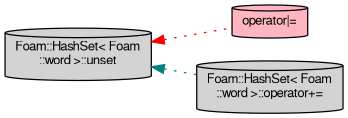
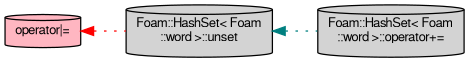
edge "operator|=" -> "Foam::HashSet< Foam ::word >::unset": reversed
